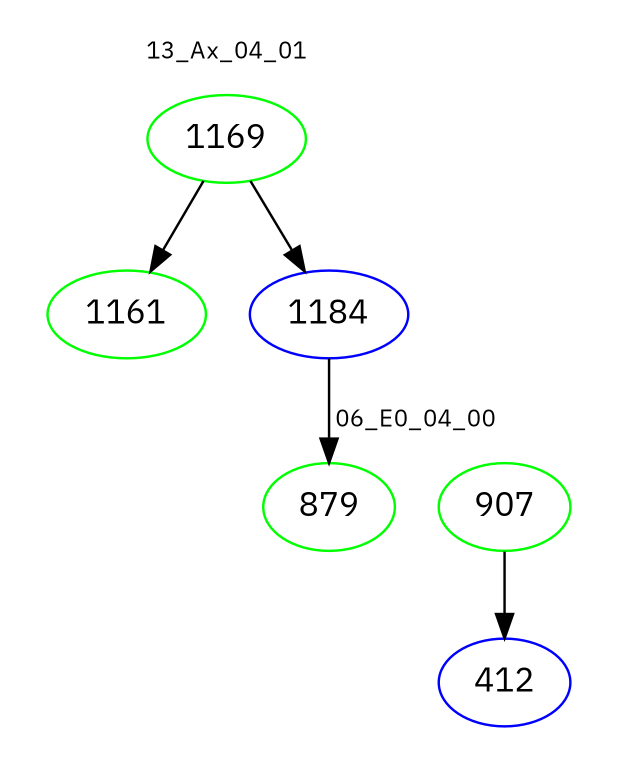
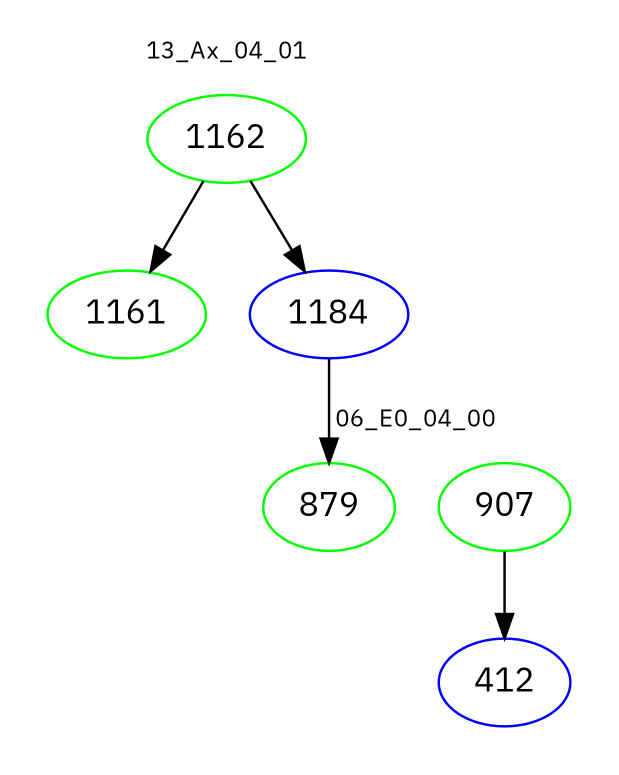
node "1169": label "1169" -> "1162"
